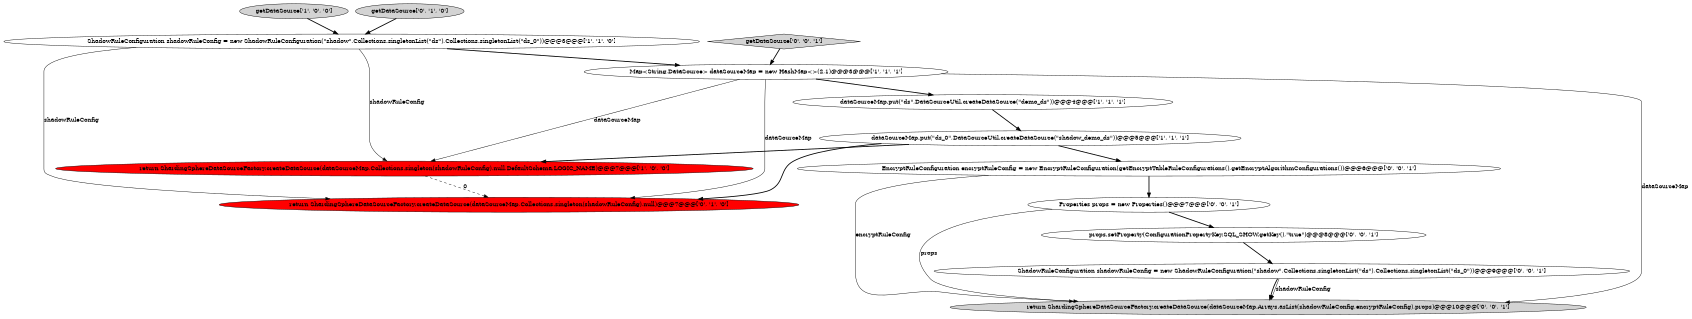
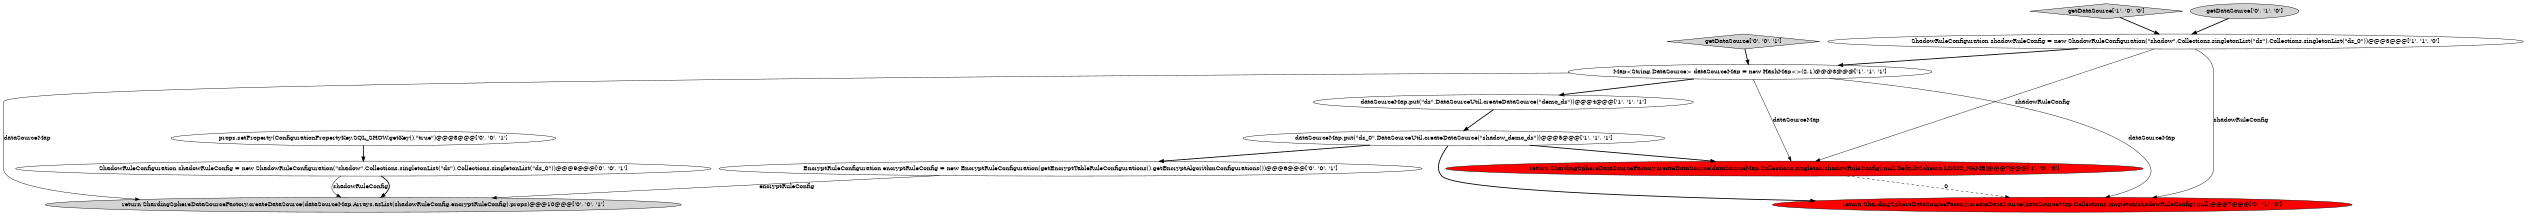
node "getDataSource['1', '0', '0']": shape ellipse -> diamond
node "Properties props = new Properties()@@@7@@@['0', '0', '1']": removed
